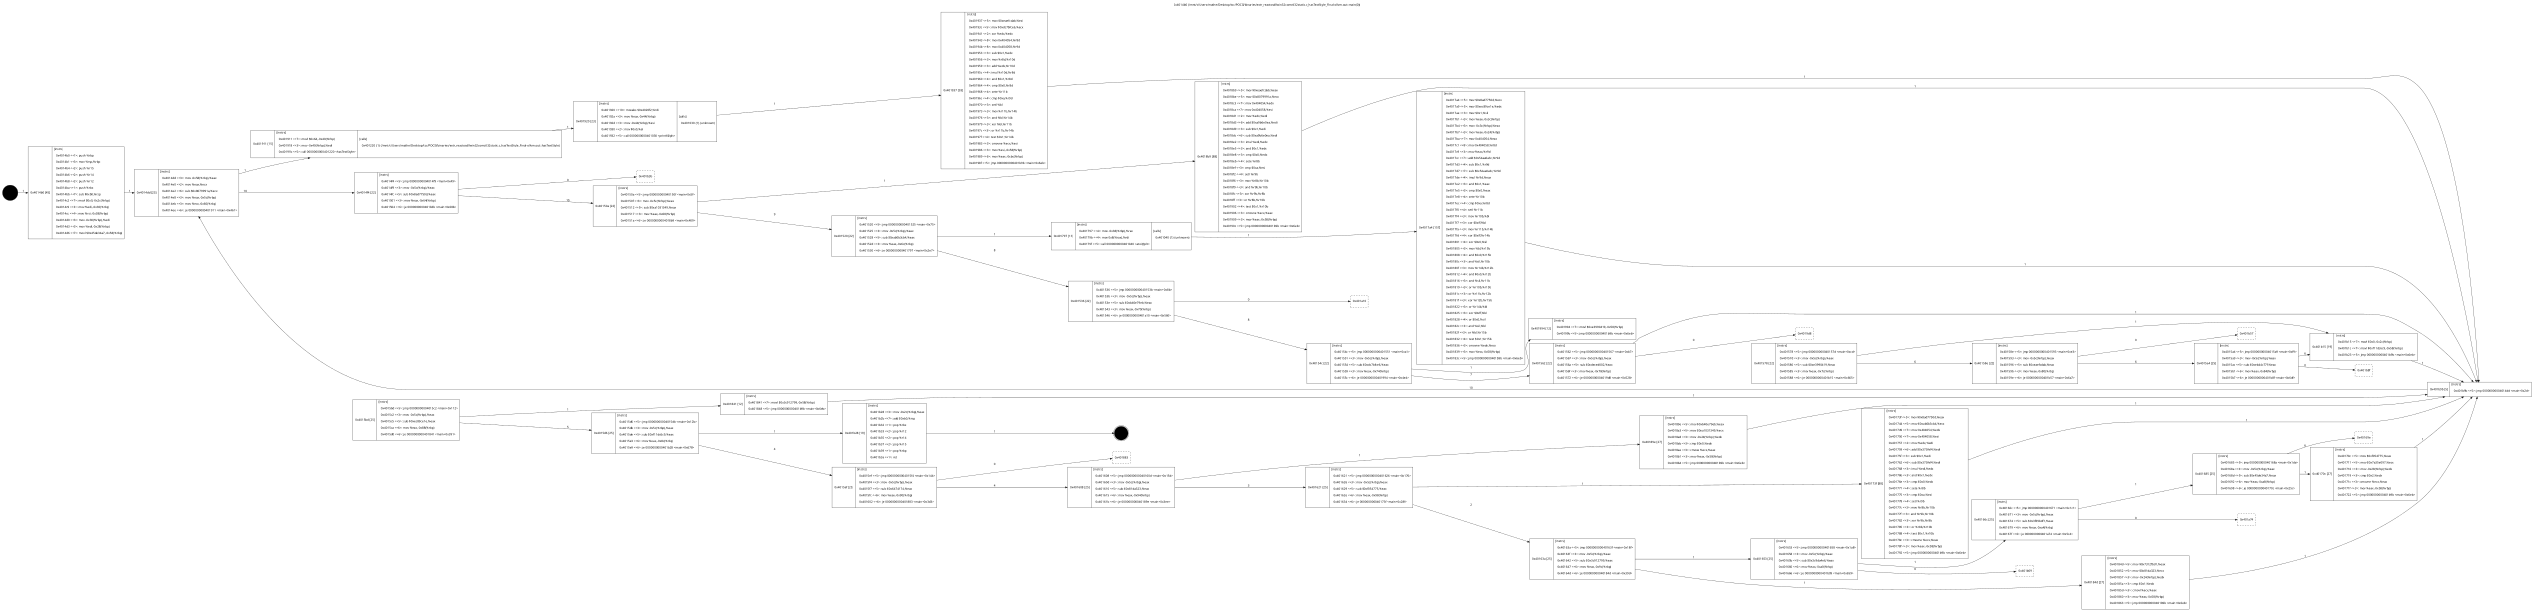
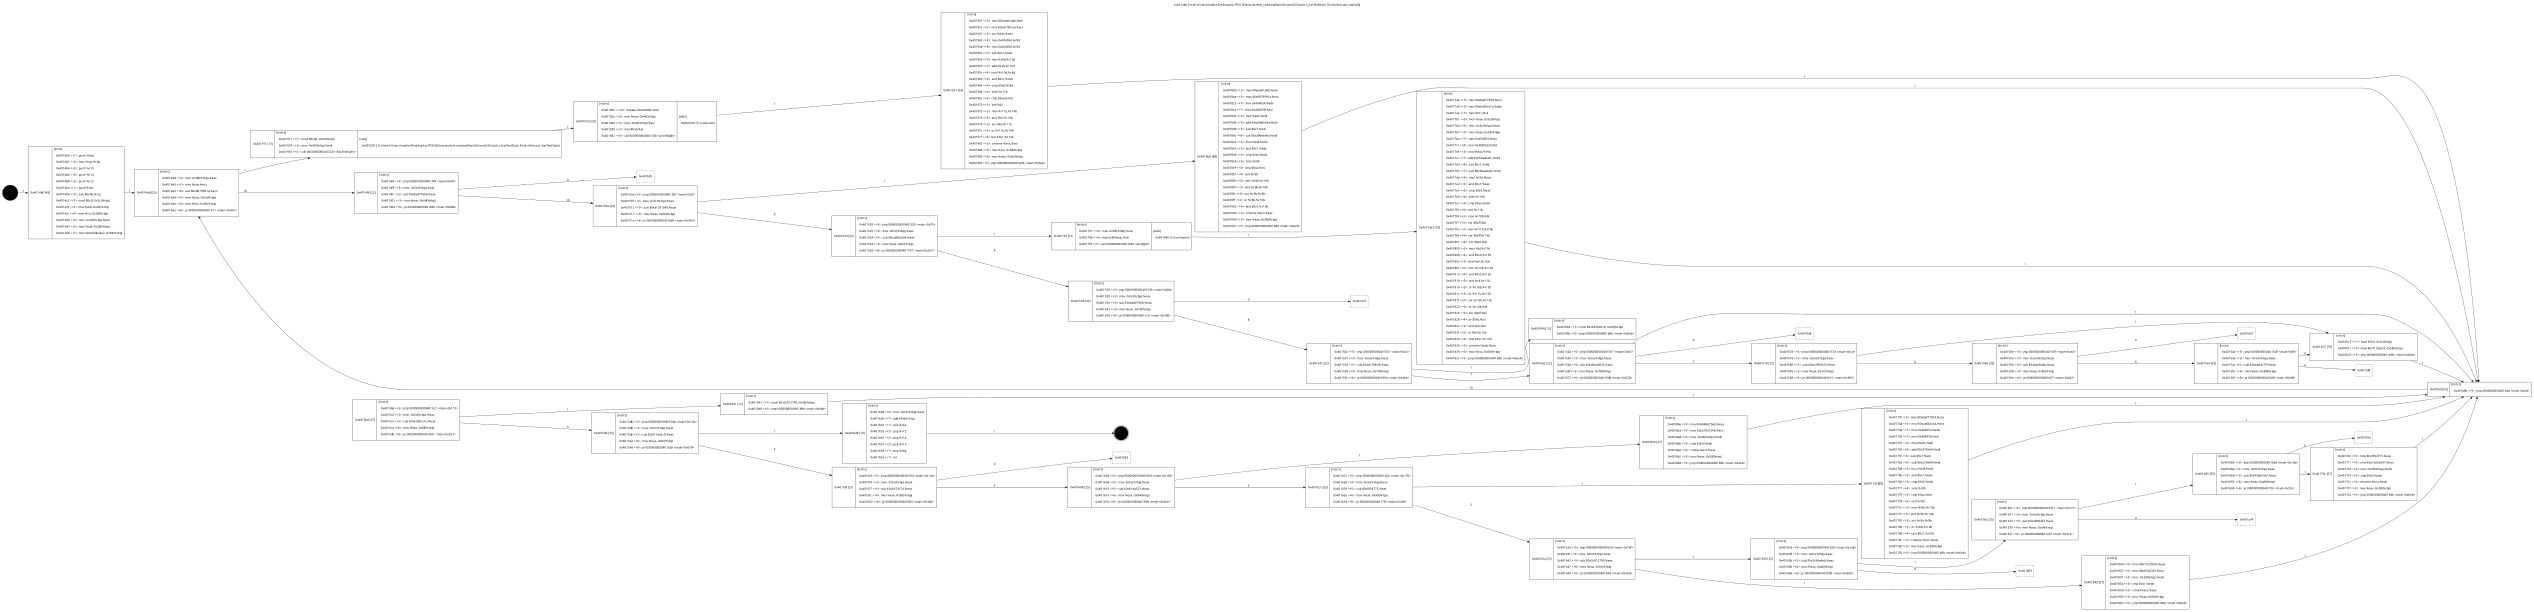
edge "0x401562 [22]" -> "0x401578 [22]": added, label "7"
